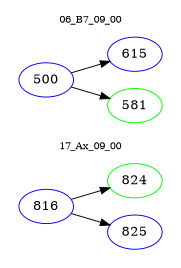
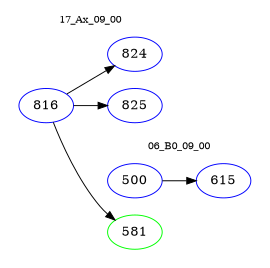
cluster "06_B7_09_00": label "06_B7_09_00" -> "06_B0_09_00"
edge "500" -> "581": now "816" -> "581"
node "824": color green -> blue
